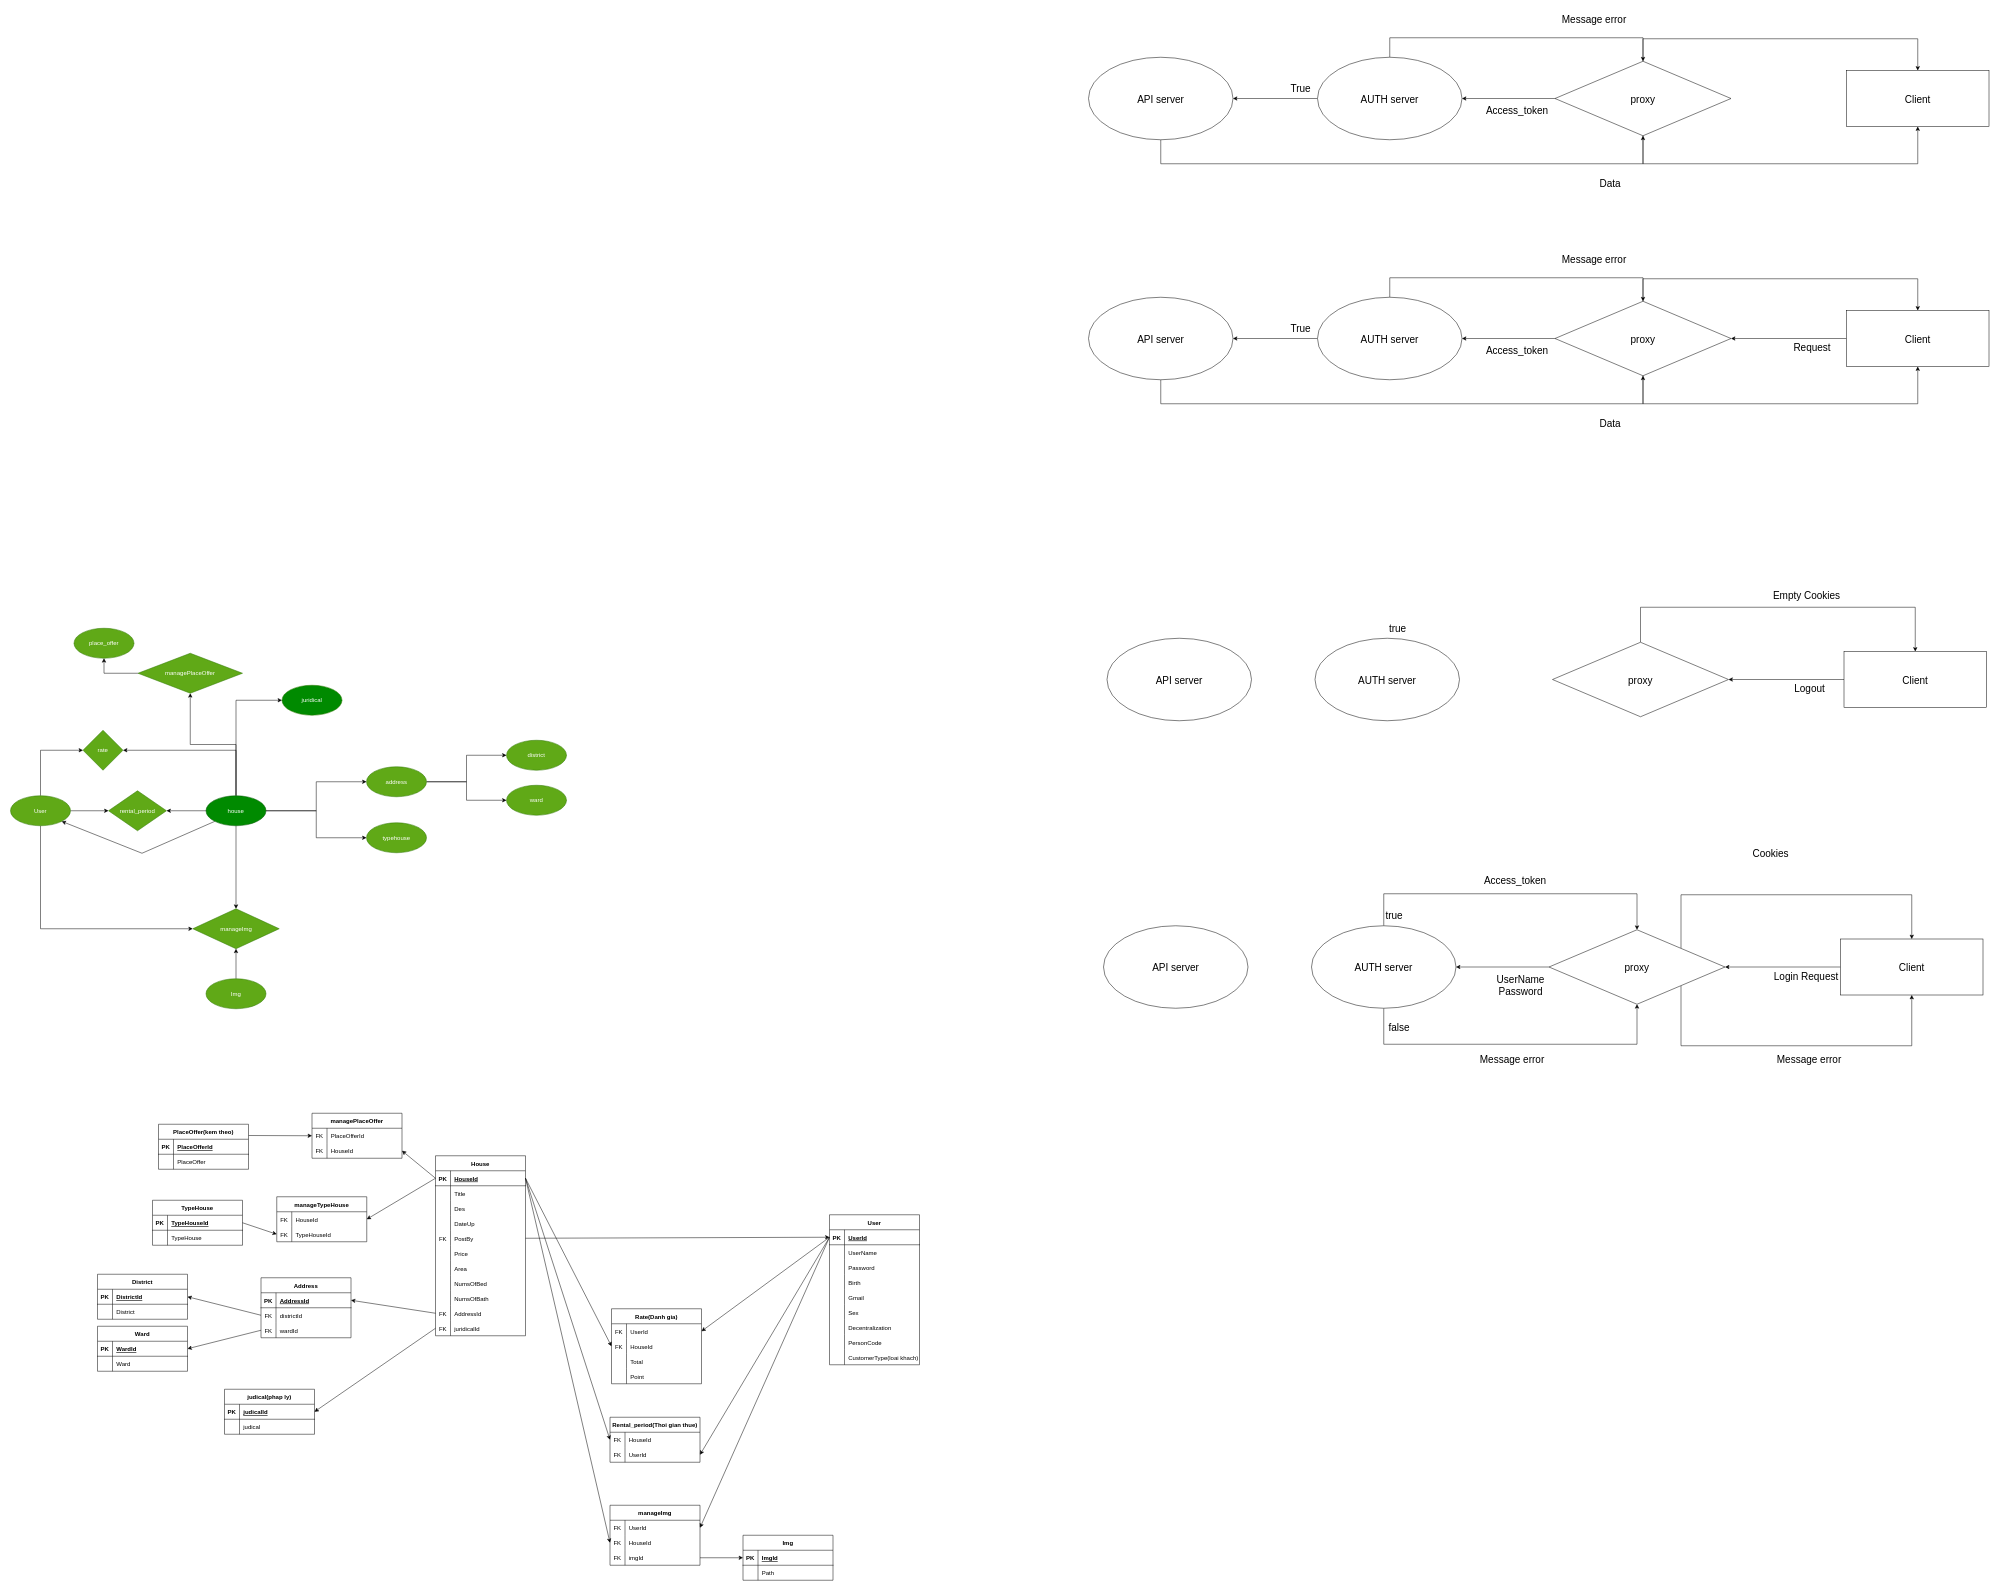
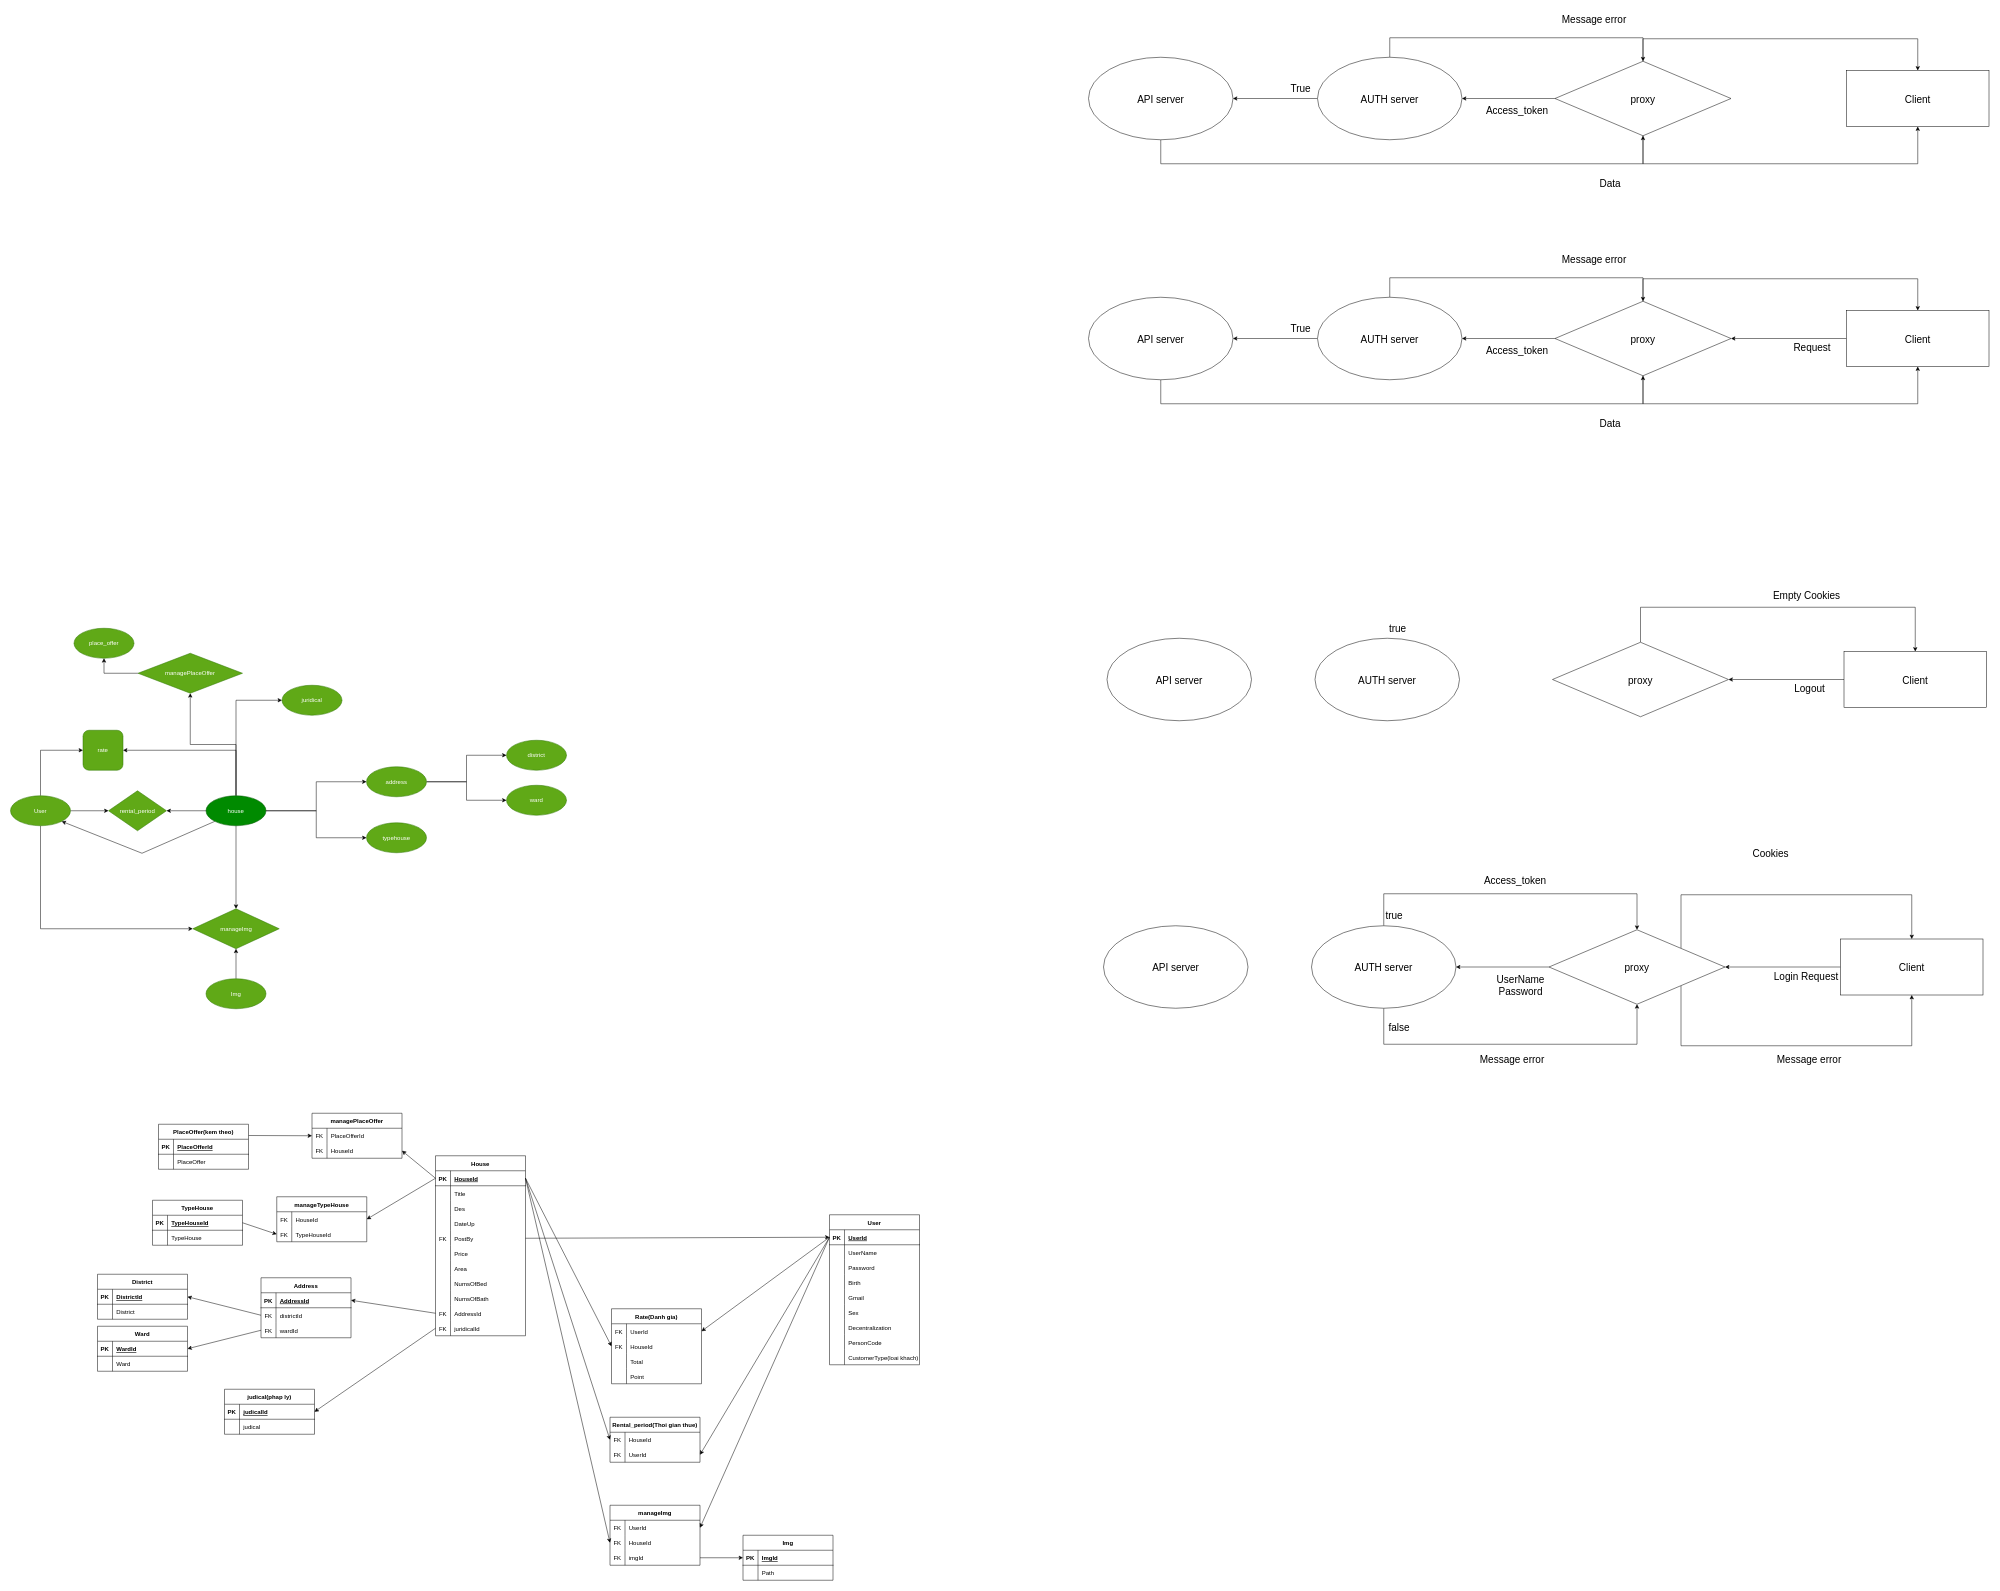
node "juridical": fillcolor #008a00 -> #60a917
node "rate": shape diamond -> rounded rectangle
